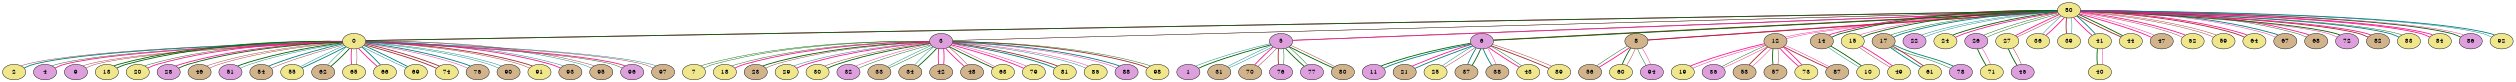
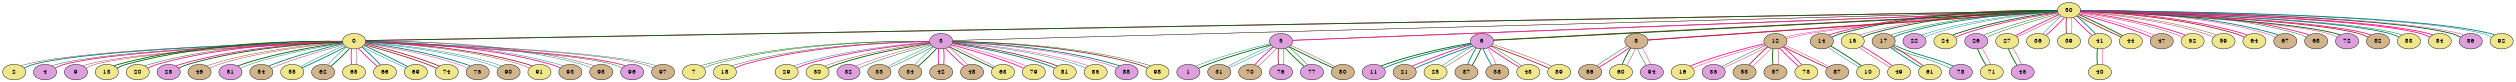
node "23": removed
node "19": label "19" -> "16"
